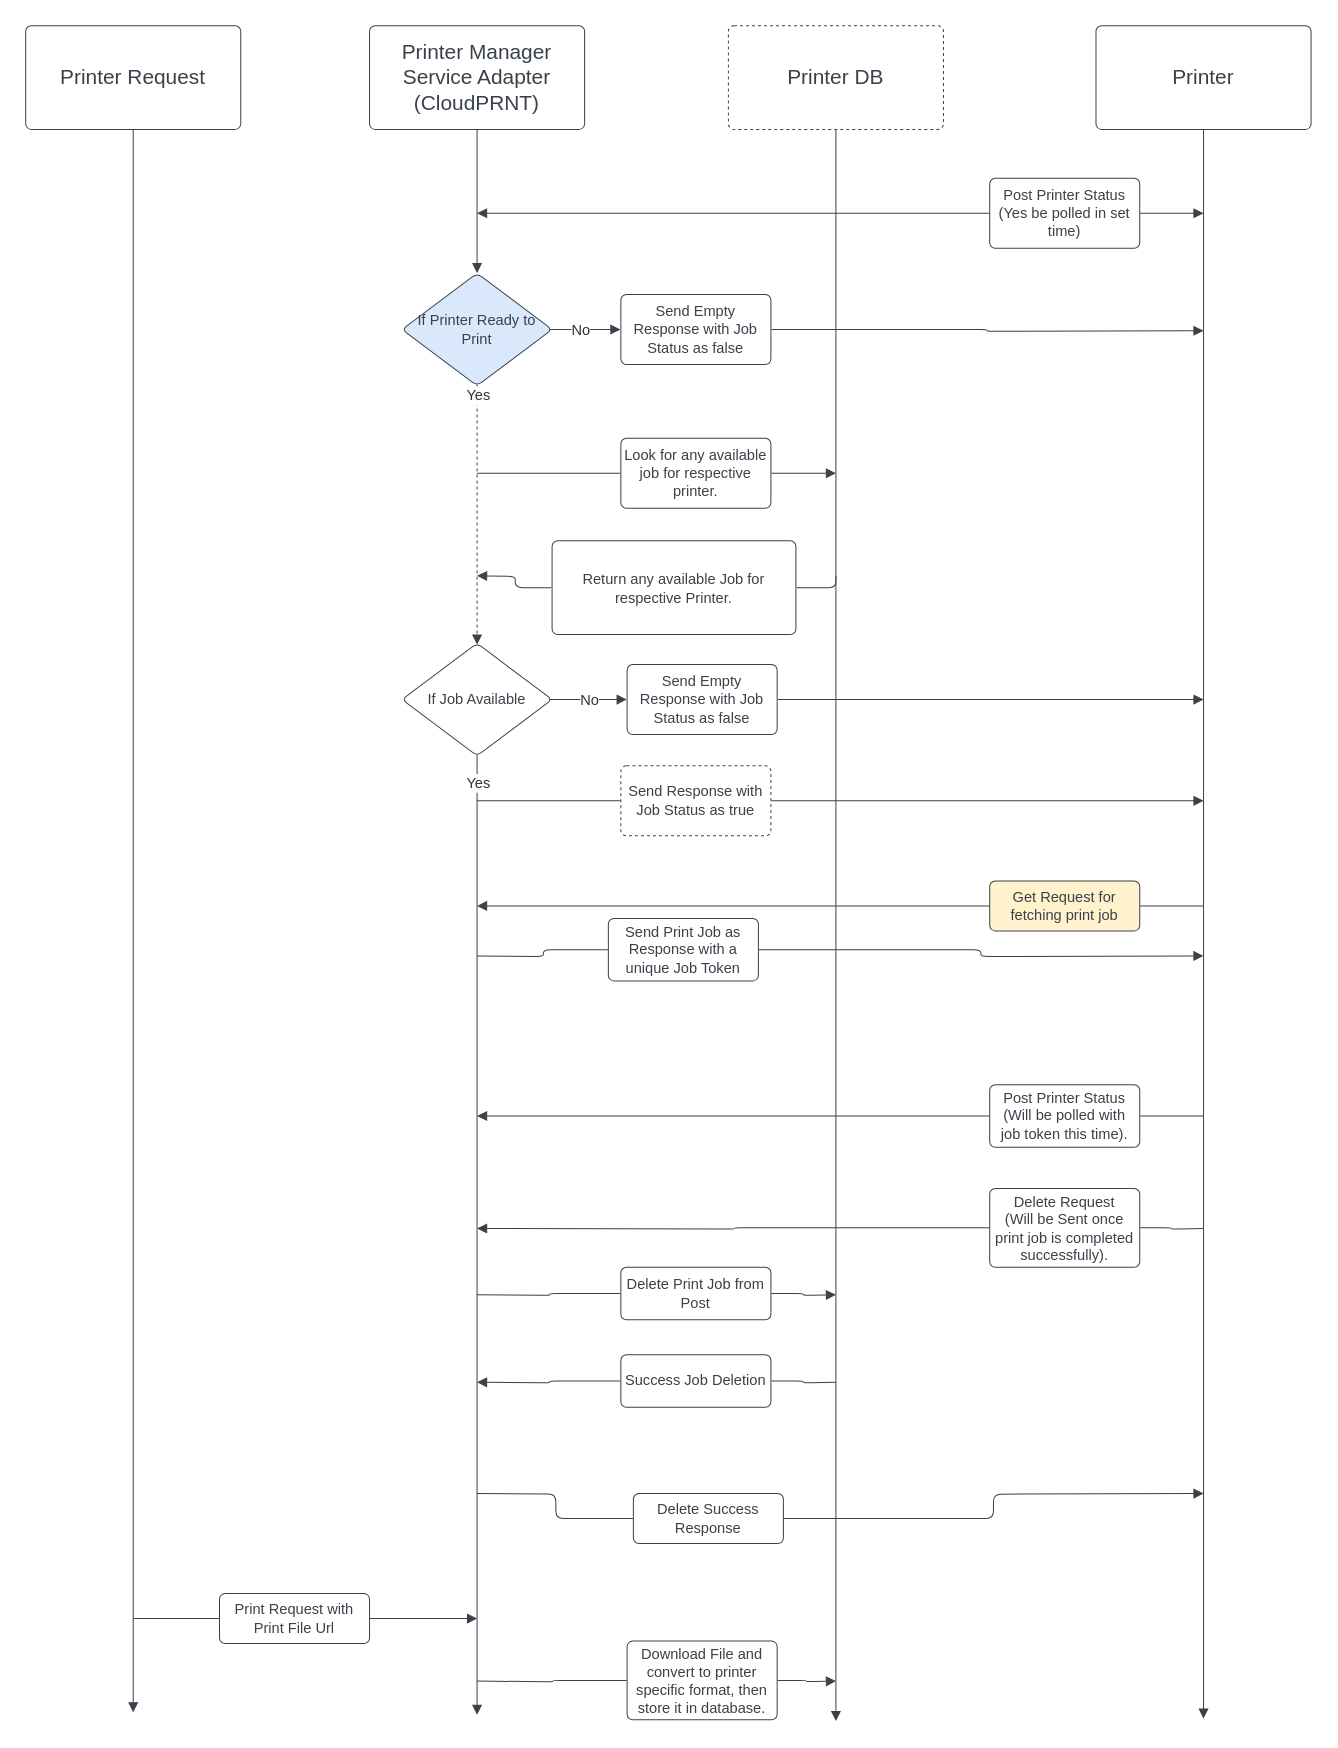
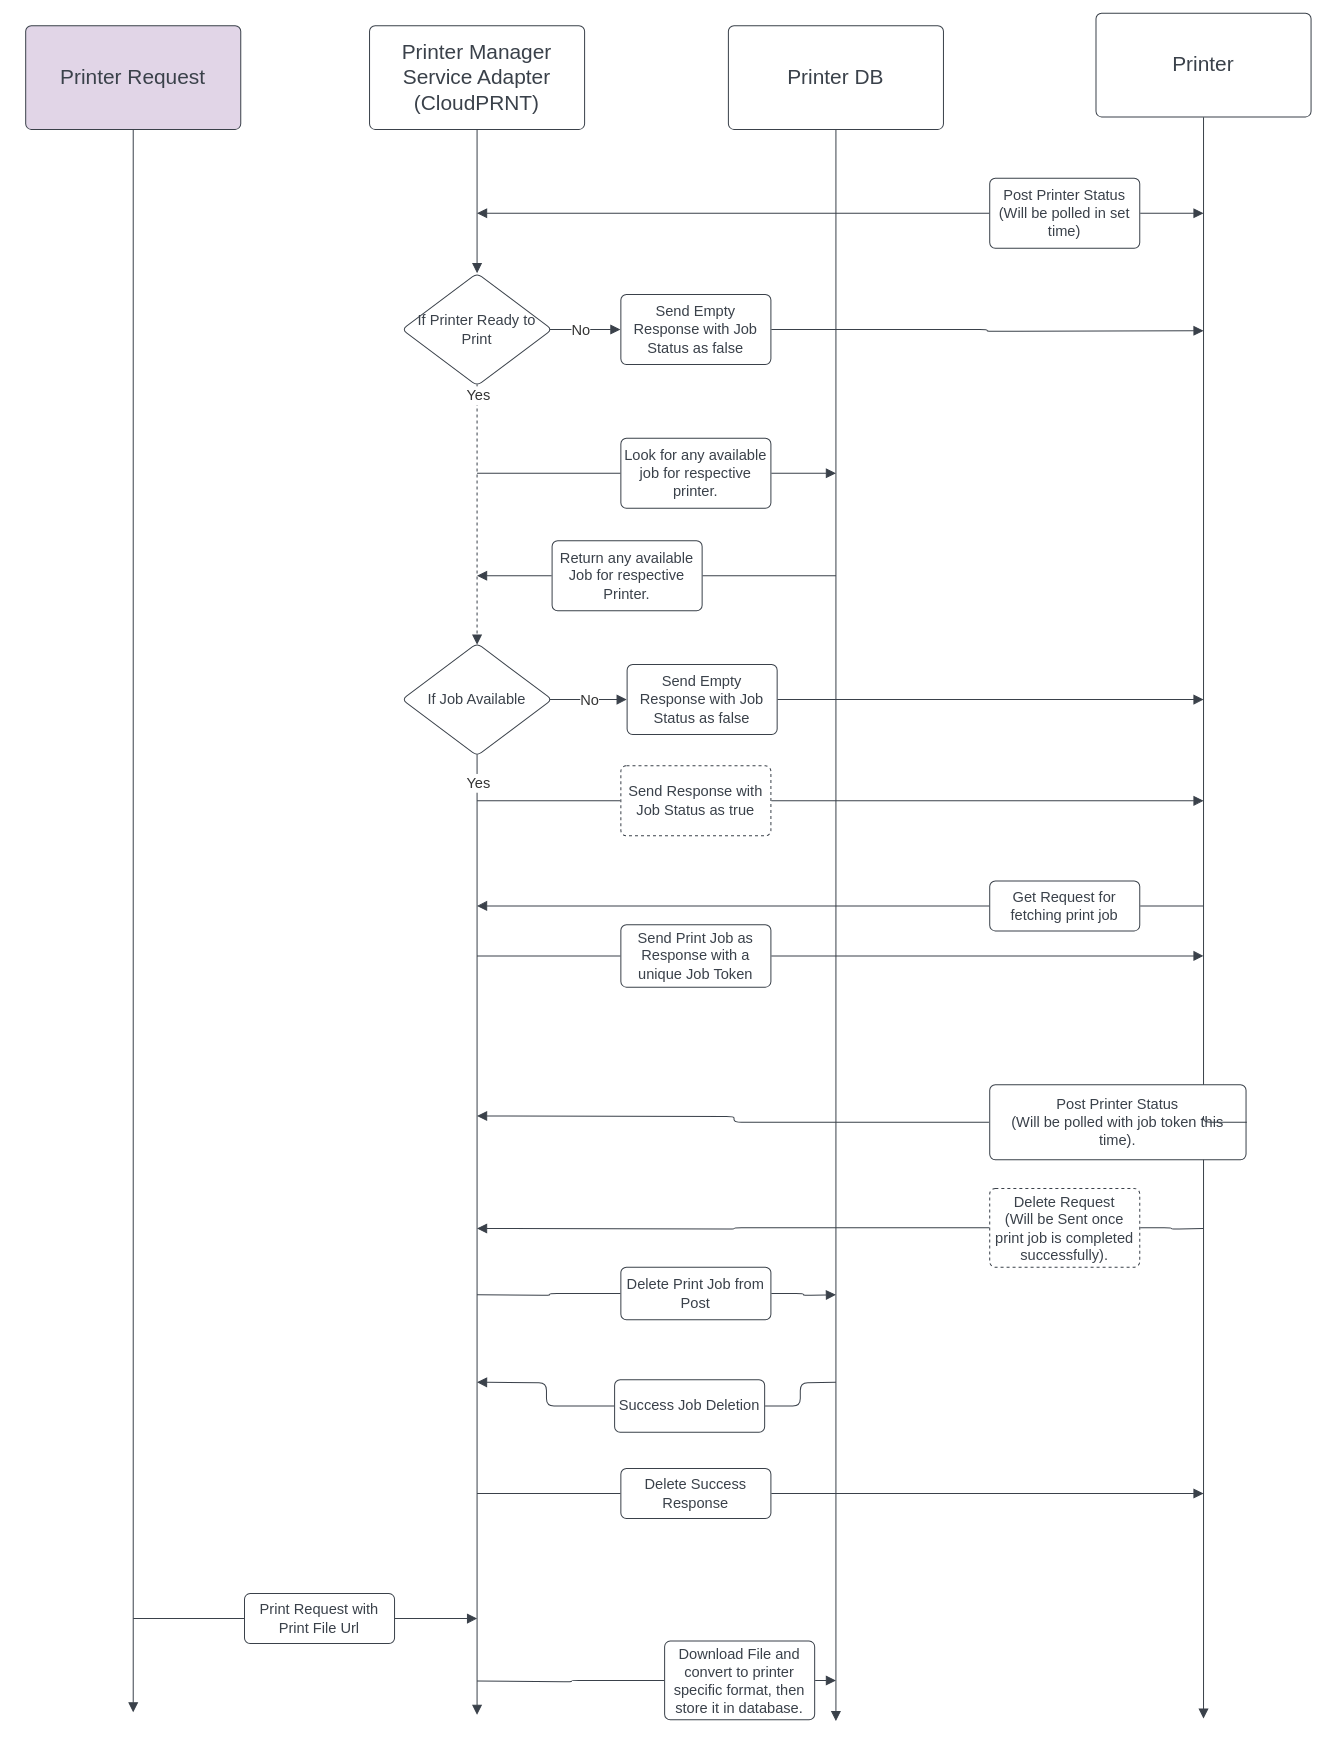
node "Printer Request": fillcolor #ffffff -> #e1d5e7
node "Printer DB": style dashed -> solid
node "Printer": moved (1203, 78) -> (1203, 65)
node "Post Printer Status (Yes be polled in set time)": label "Post Printer Status (Yes be polled in set time)" -> "Post Printer Status (Will be polled in set time)"
node "If Printer Ready to Print": fillcolor #dae8fc -> #ffffff
node "Return any available Job for respective Printer.": size 244x94 -> 150x70
node "Get Request for fetching print job": fillcolor #fff2cc -> #ffffff
node "Send Print Job as Response with a unique Job Token": moved (683, 949) -> (696, 956)
node "Post Printer Status (Will be polled with job token this time).": size 150x63 -> 256x75
node "Delete Request (Will be Sent once print job is completed successfully).": style solid -> dashed
node "Success Job Deletion": moved (696, 1381) -> (689, 1406)
node "Delete Success Response": moved (708, 1518) -> (696, 1493)
node "Print Request with Print File Url": moved (294, 1618) -> (319, 1618)
node "Download File and convert to printer specific format, then store it in database.": moved (702, 1680) -> (739, 1680)
